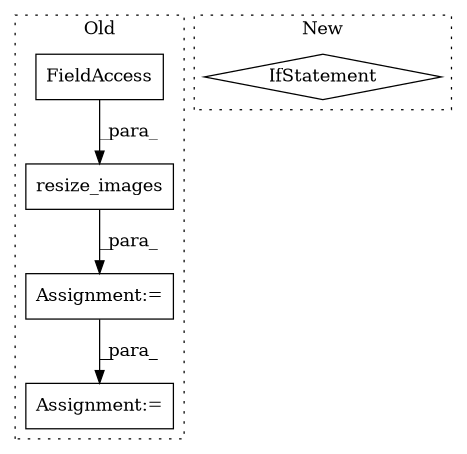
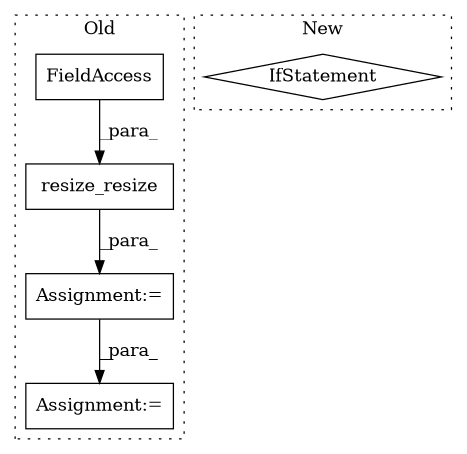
node "resize_images": label "resize_images" -> "resize_resize"
